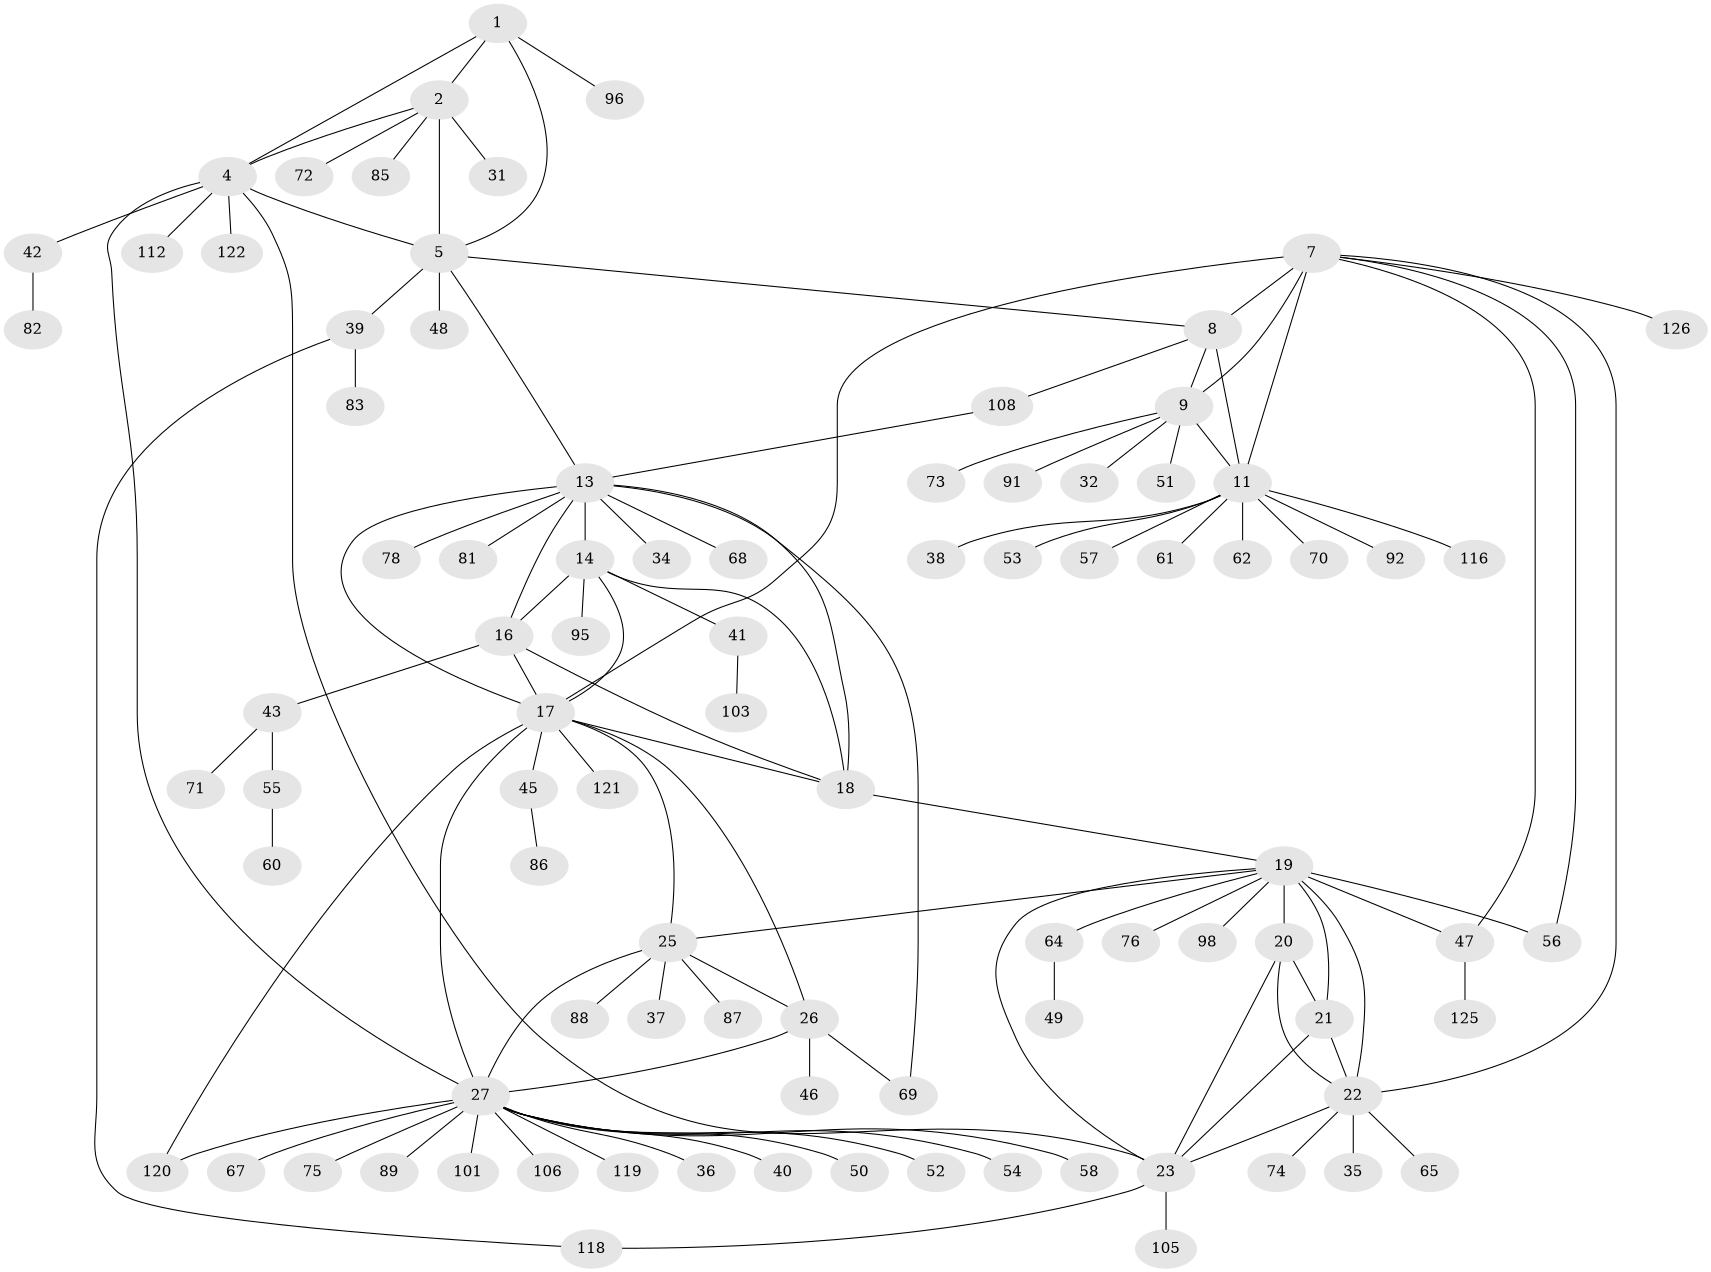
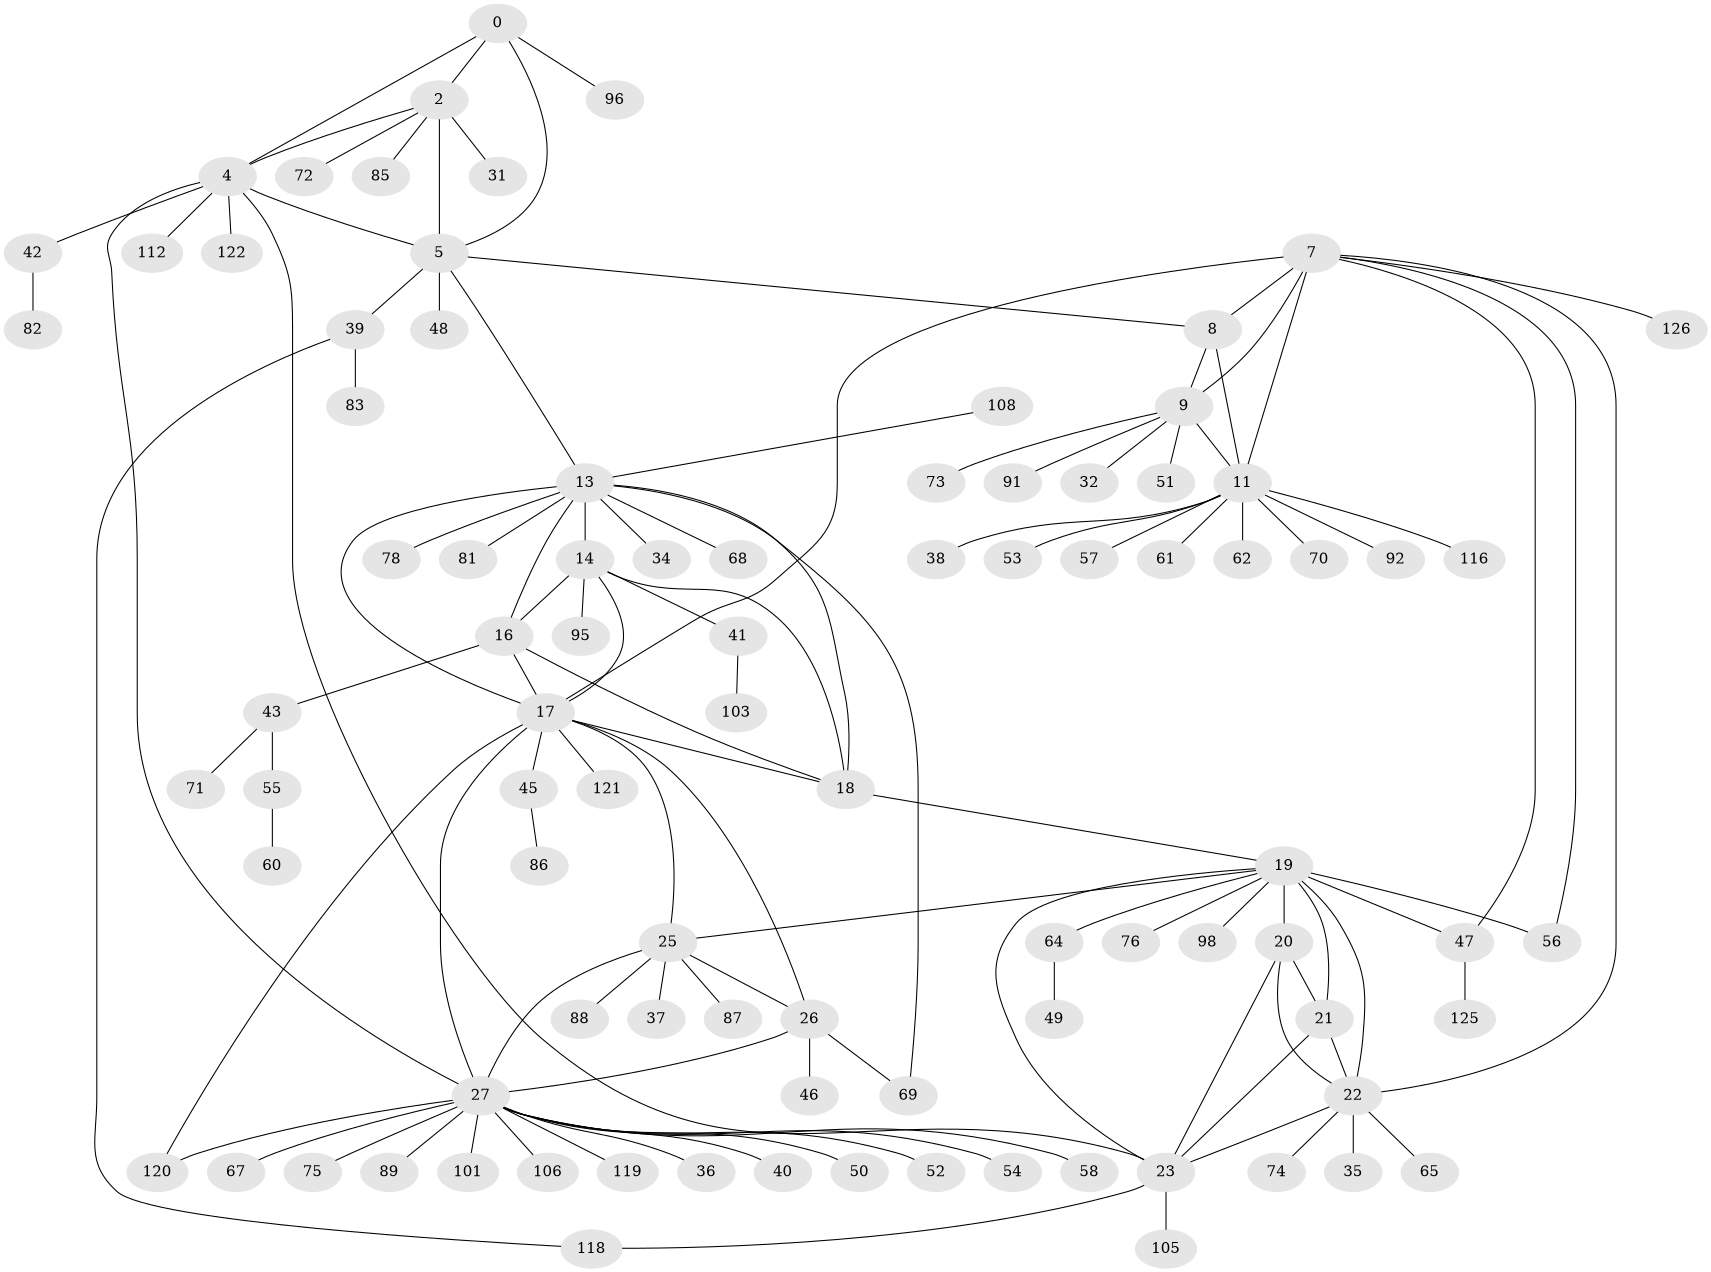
node "1": label "1" -> "0"
edge "8" -- "108": removed
